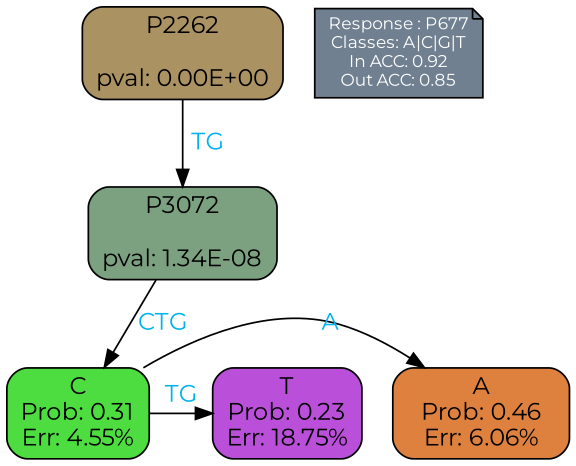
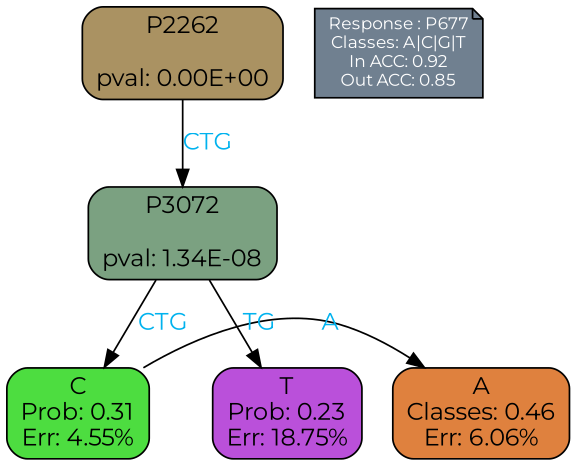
edge "P2262 pval: 0.00E+00" -> "P3072 pval: 1.34E-08": label "TG" -> "CTG"
edge "C Prob: 0.31 Err: 4.55%" -> "T Prob: 0.23 Err: 18.75%": now "P3072 pval: 1.34E-08" -> "T Prob: 0.23 Err: 18.75%"
node "A Prob: 0.46 Err: 6.06%": label "A Prob: 0.46 Err: 6.06%" -> "A Classes: 0.46 Err: 6.06%"
